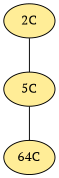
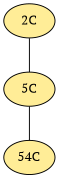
node "64C": label "64C" -> "54C"
